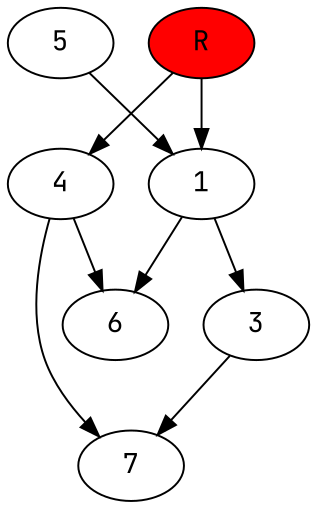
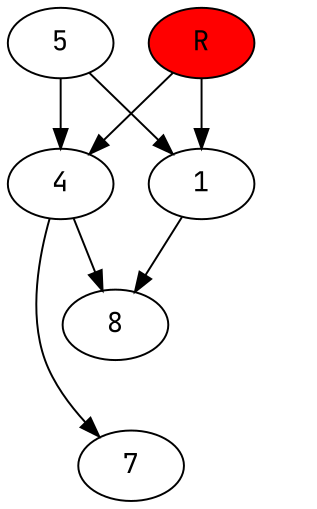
edge "5" -> "4": added
node "6": label "6" -> "8"
node "3": removed
